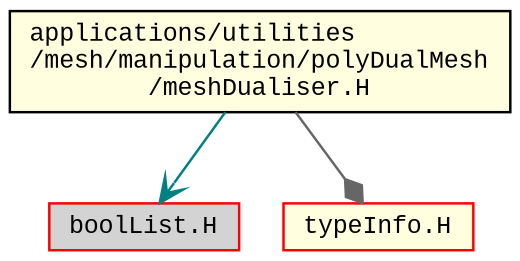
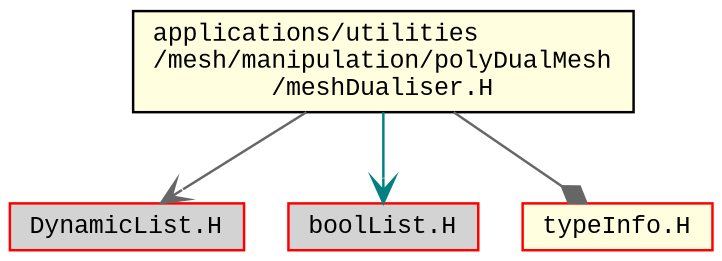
node "DynamicList.H": added
